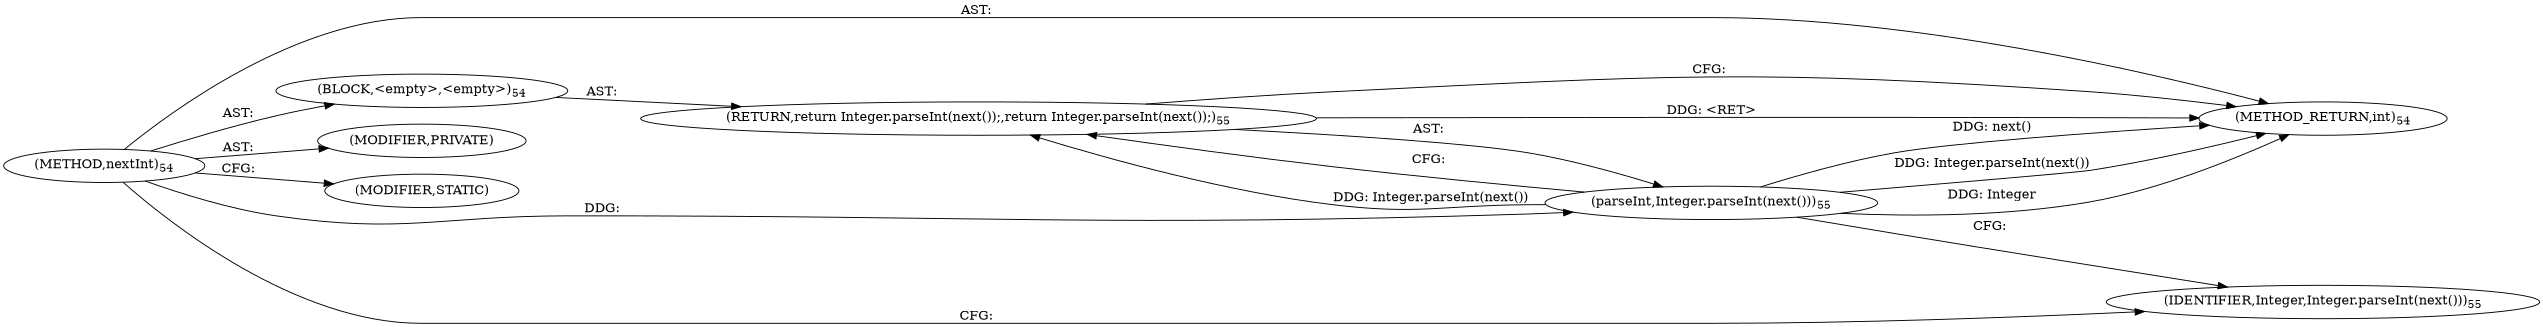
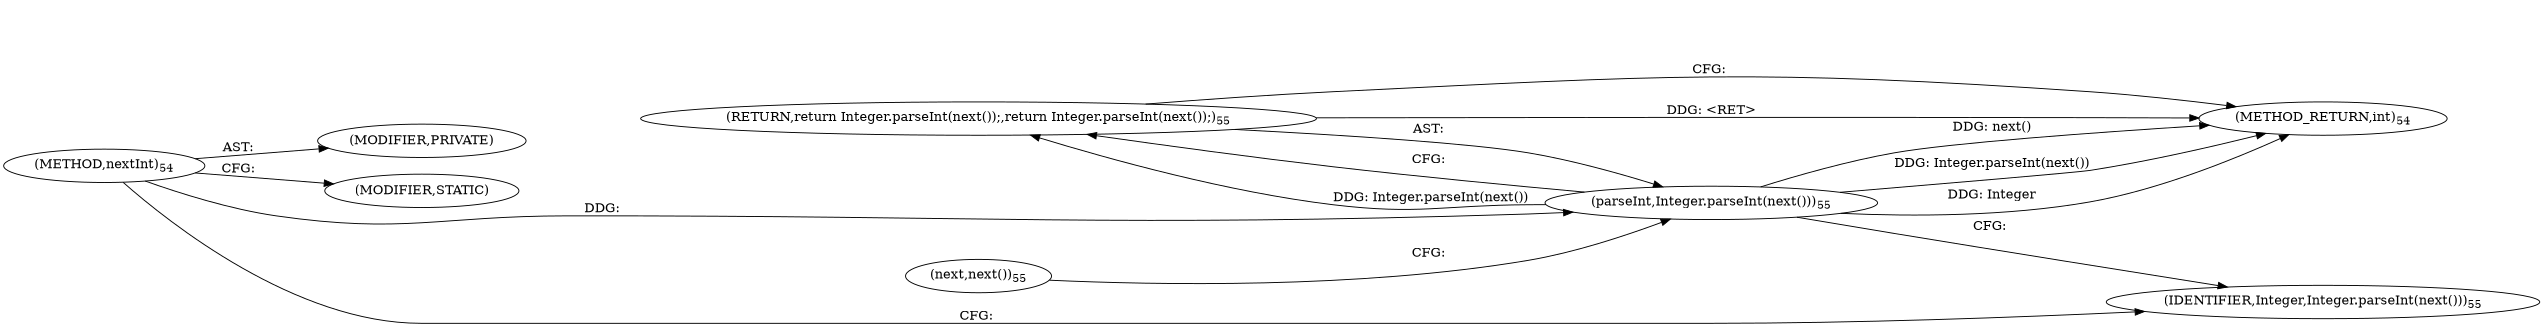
edge "(METHOD,nextInt)" -> "(METHOD_RETURN,int)": removed, label "AST:"
node "(BLOCK,<empty>,<empty>)": removed
node "(next,next())": added
